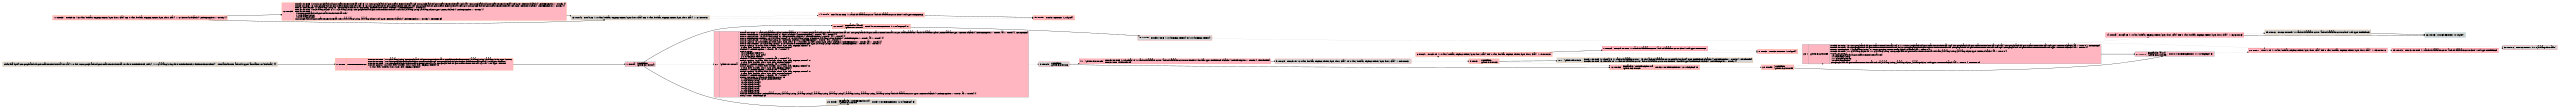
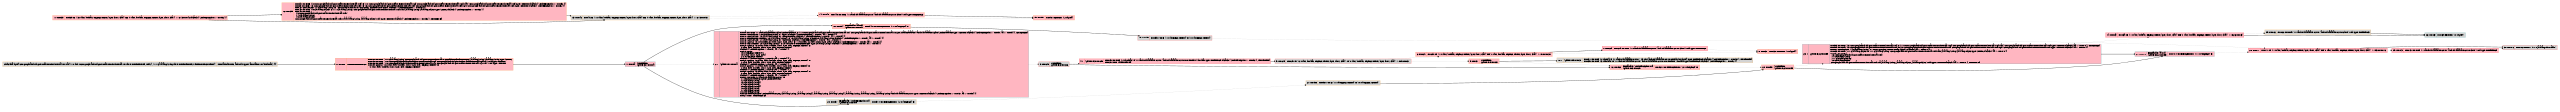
edge "28: 0x0071" -> "30: 0x0076": style dotted -> bold
node "21: 0x0058": added
